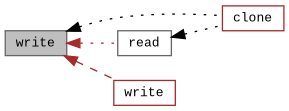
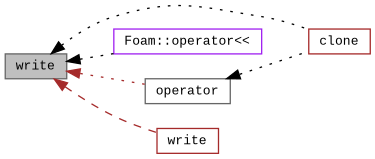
node "Foam::operator<<": added
node "read": label "read" -> "operator"
